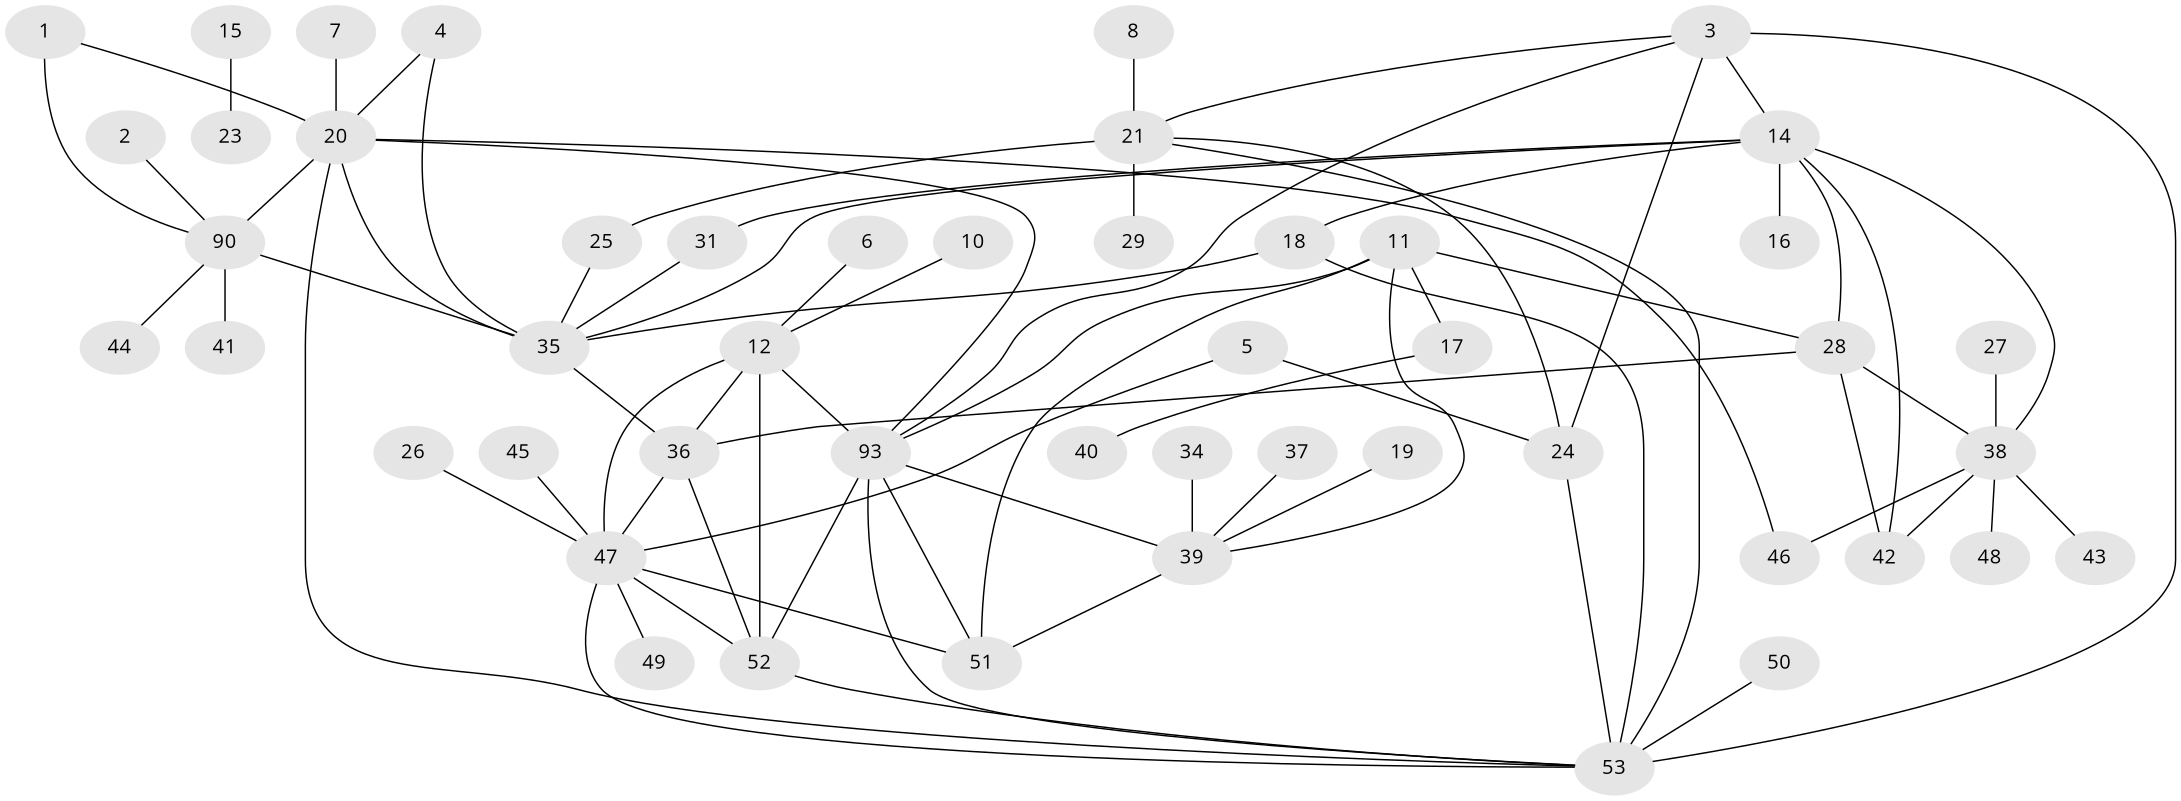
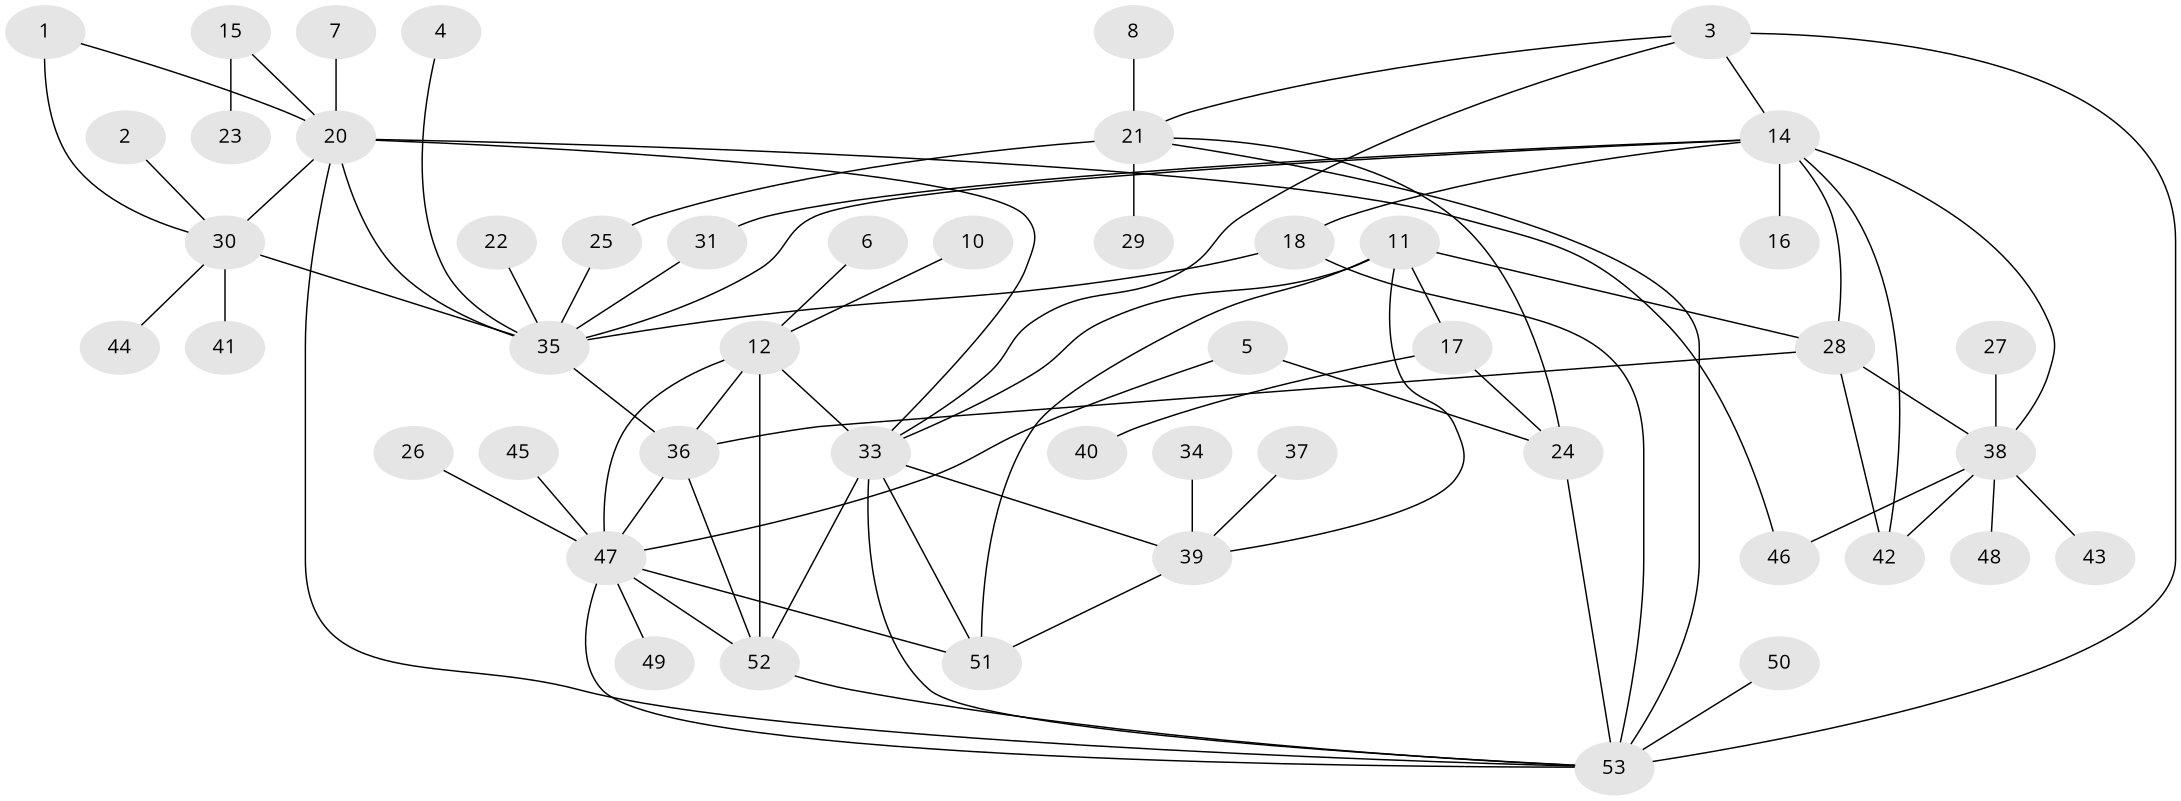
edge "4" -- "20": now "15" -- "20"
node "90": label "90" -> "30"
node "22": added
edge "3" -- "24": now "17" -- "24"
node "93": label "93" -> "33"
node "19": removed
